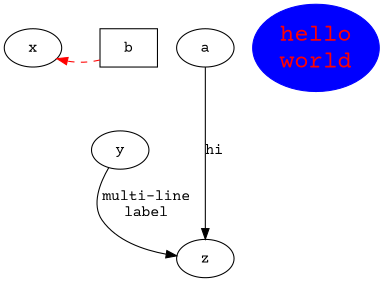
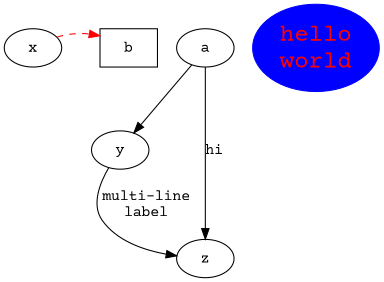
edge "b" -> "x": reversed
edge "a" -> "y": added
